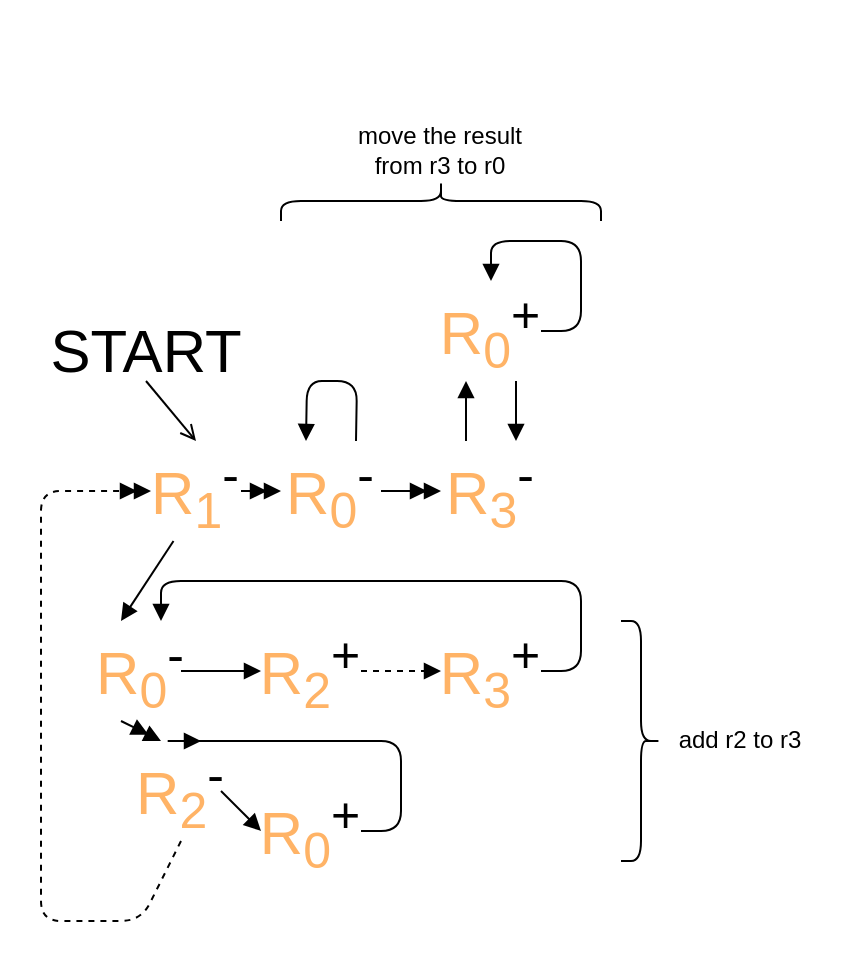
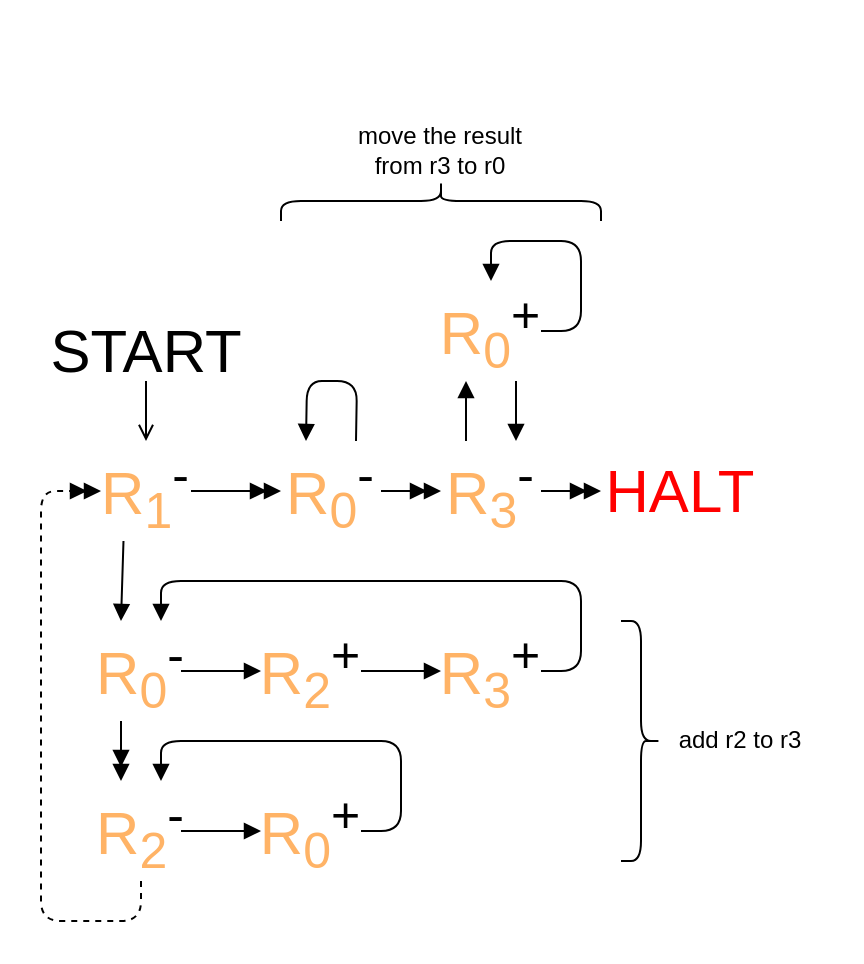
node "R1-": moved (196, 491) -> (146, 491)
edge "R3-" -> "HALT": added
node "HALT": added
edge "R2+" -> "R3+": style dashed -> solid
node "R2-": moved (181, 791) -> (141, 831)
